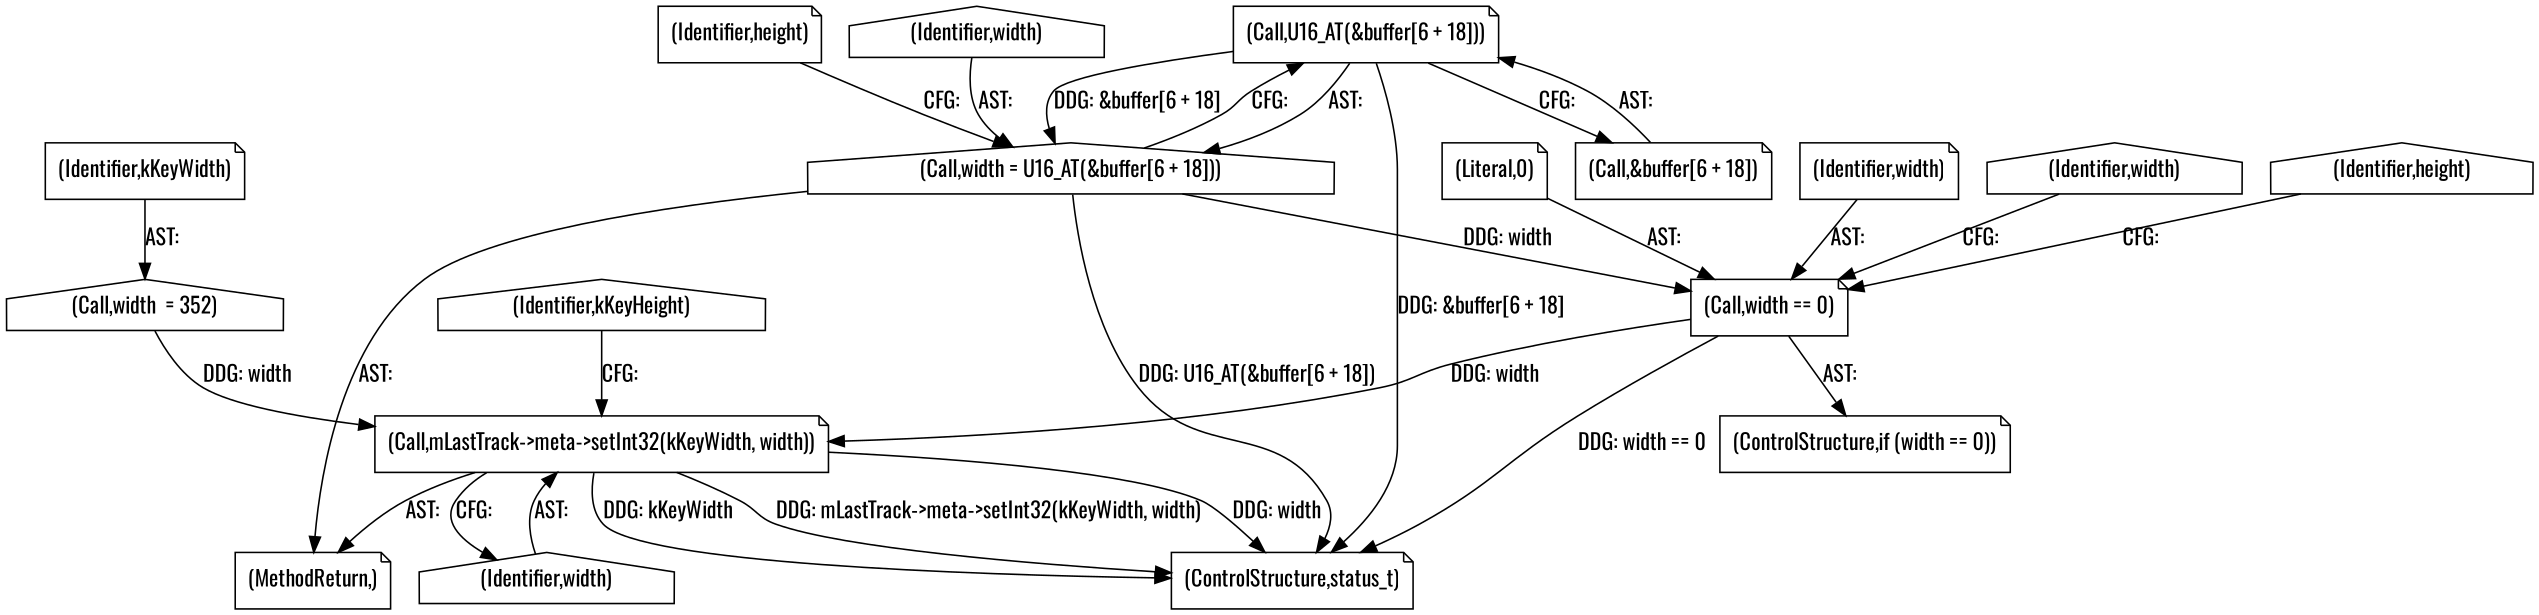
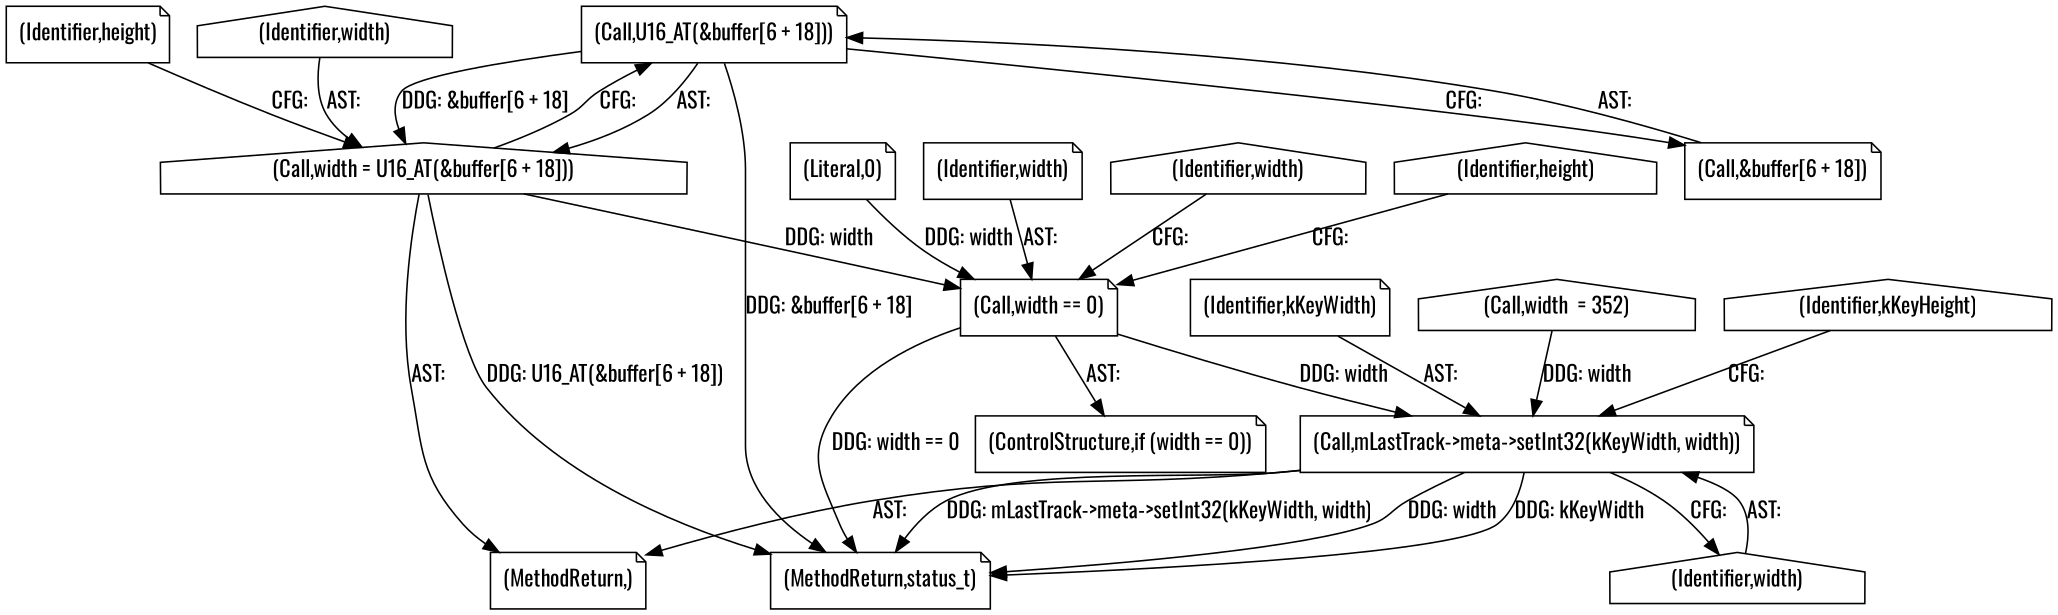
edge "(Identifier,kKeyWidth)" -> "(Call,width  = 352)": now "(Identifier,kKeyWidth)" -> "(Call,mLastTrack->meta->setInt32(kKeyWidth, width))"
edge "(Literal,0)" -> "(Call,width == 0)": label "AST: " -> "DDG: width"
node "(ControlStructure,status_t)": label "(ControlStructure,status_t)" -> "(MethodReturn,status_t)"
